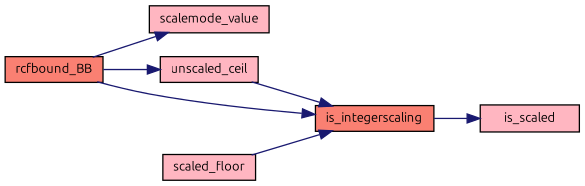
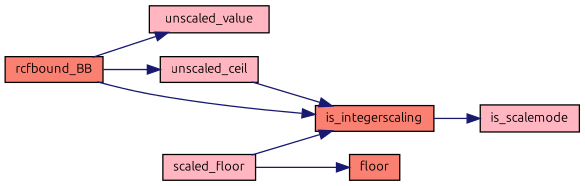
node "scalemode_value": label "scalemode_value" -> "unscaled_value"
node "is_scaled": label "is_scaled" -> "is_scalemode"
node "floor": added
